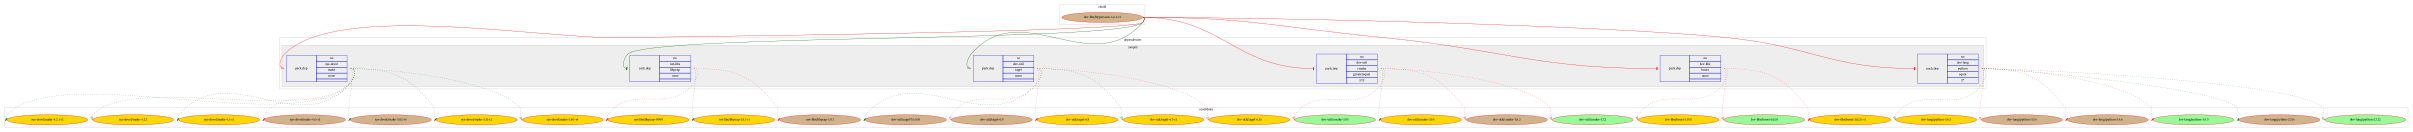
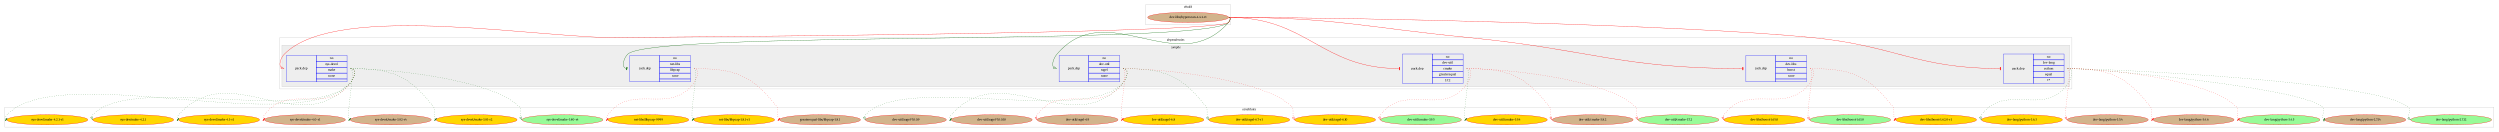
node "sys-devel/make-4.2.1": label "sys-devel/make-4.2.1" -> "sys-dev/make-4.2.1"
node "sys-devel/make-3.31-r2": label "sys-devel/make-3.31-r2" -> "sys-devel/make-3.81-r2"
node "sys-devel/make-3.80-r4": fillcolor gold -> palegreen
node "net-libs/libpcap-1.8.1": label "net-libs/libpcap-1.8.1" -> "greaterequal-libs/libpcap-1.8.1"
node "dev-util/ragel-7.0.0.9": added
